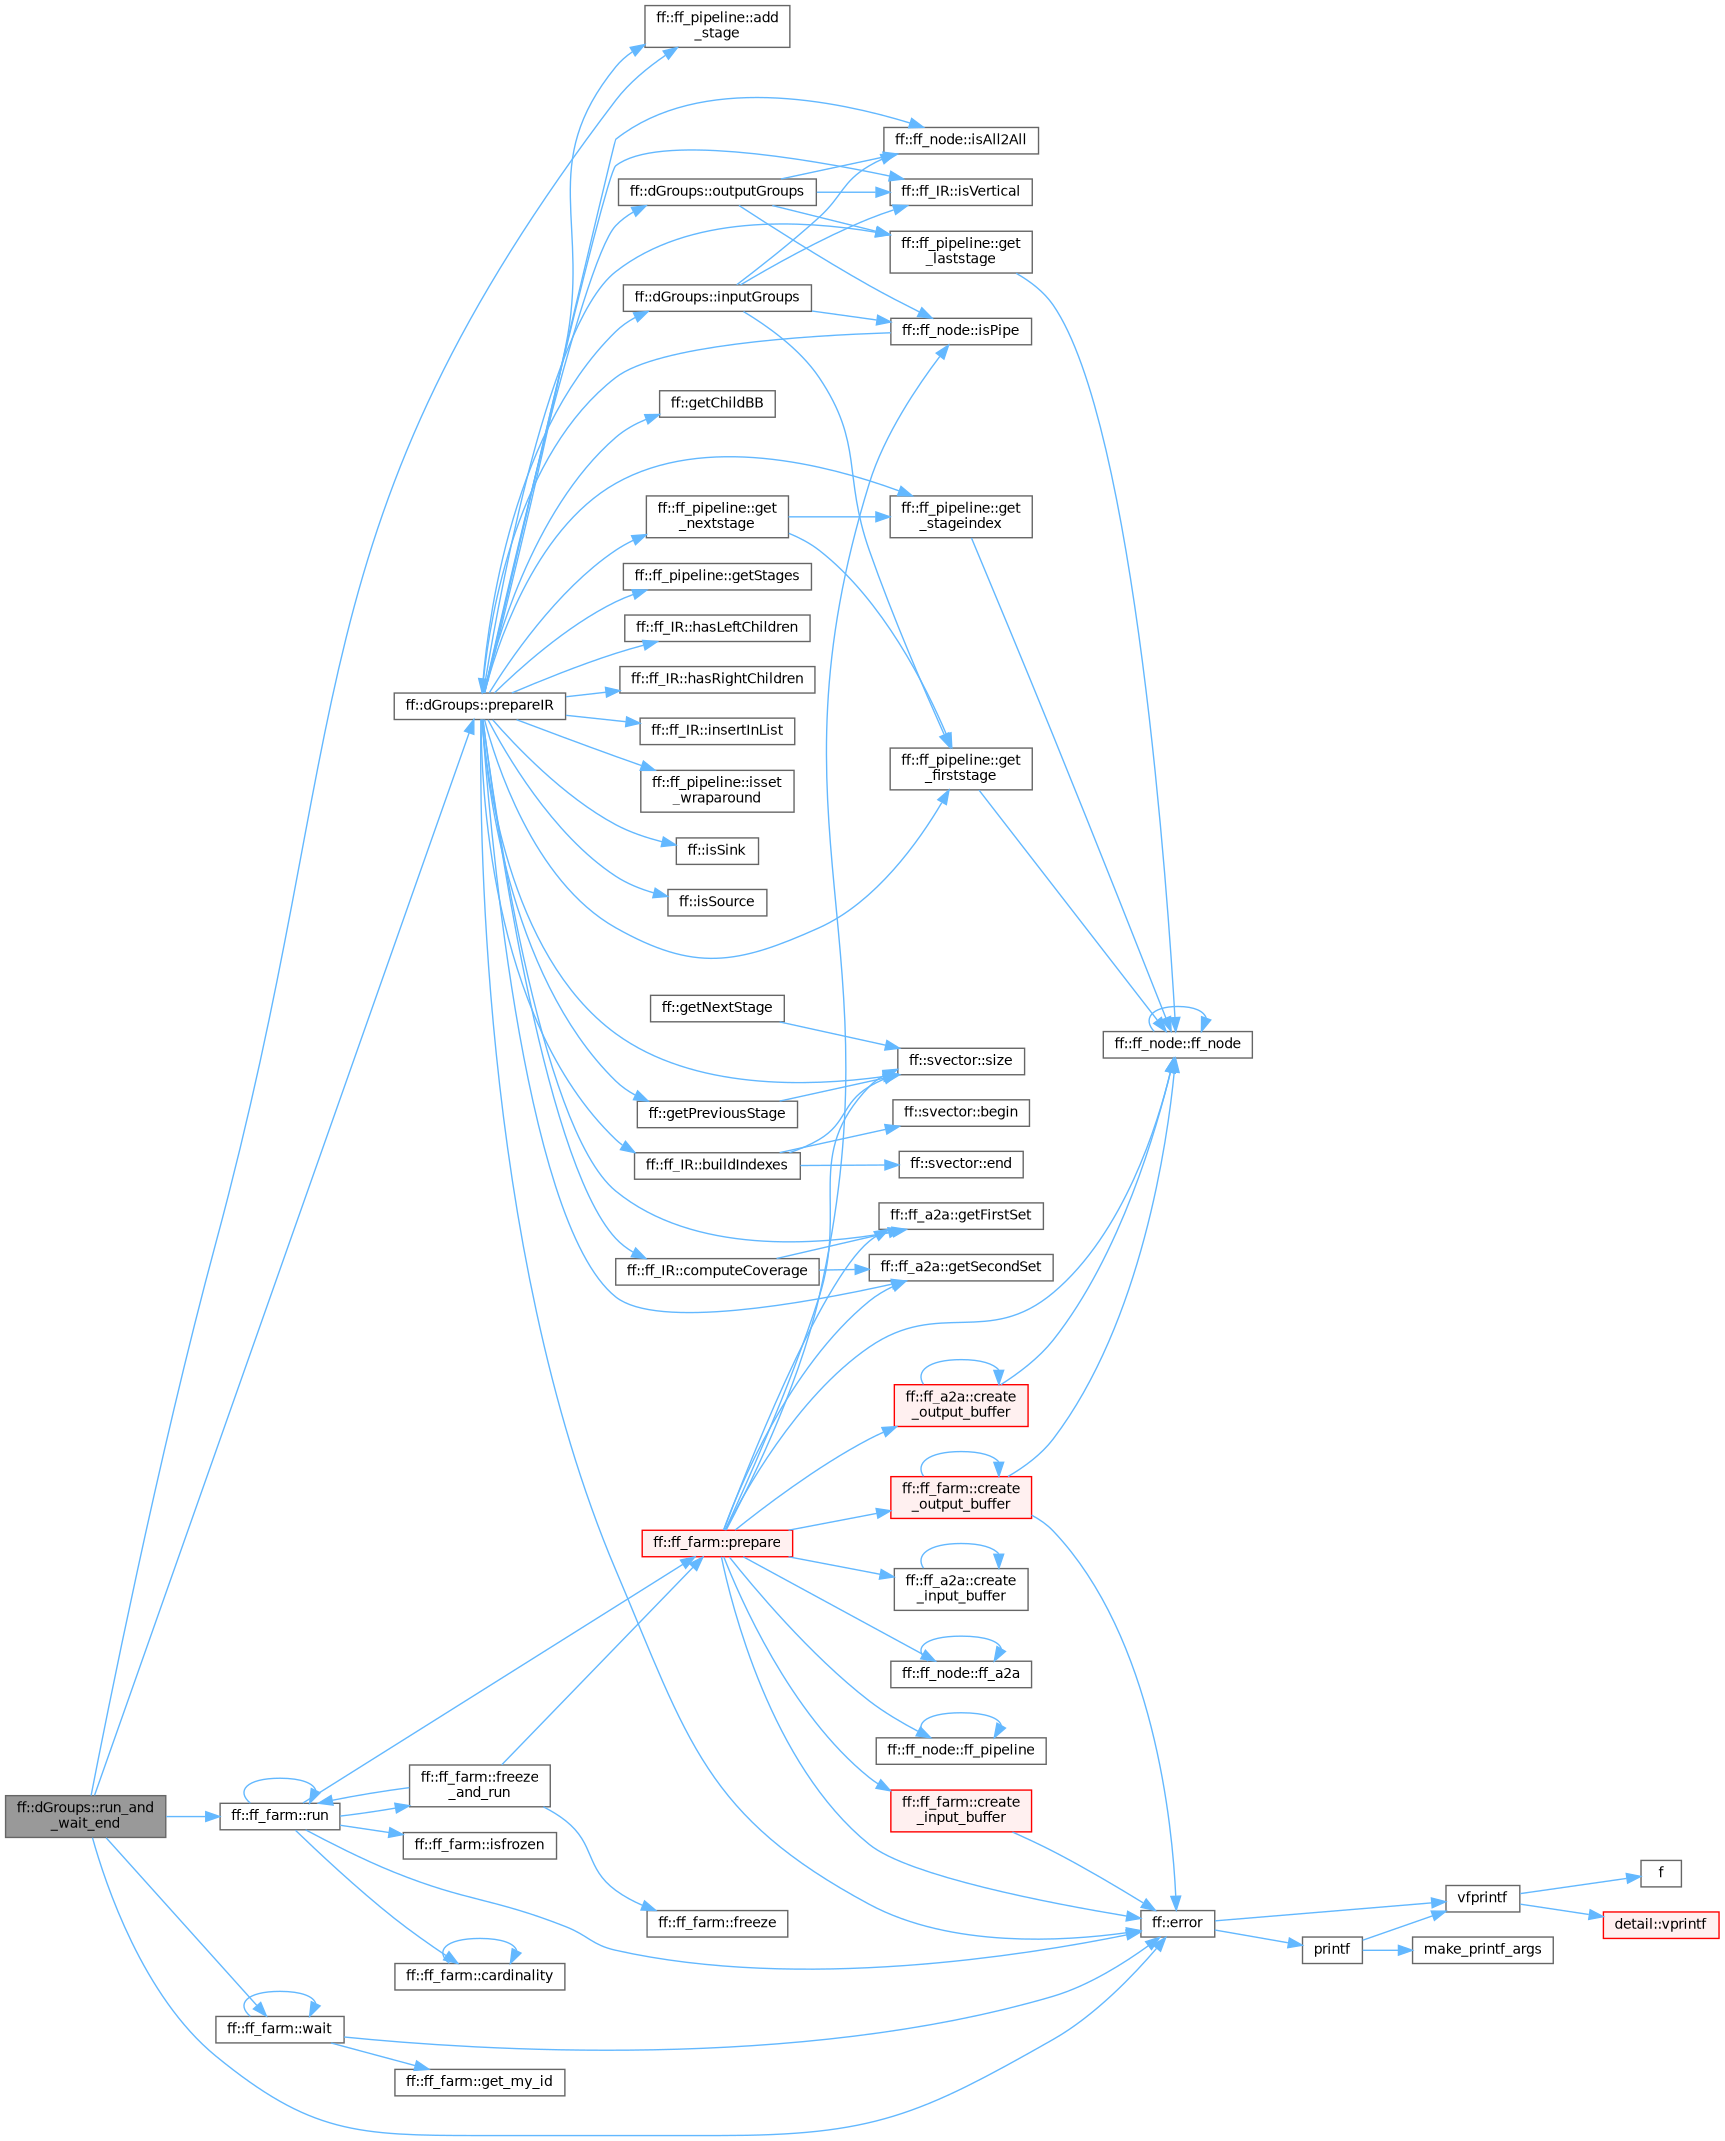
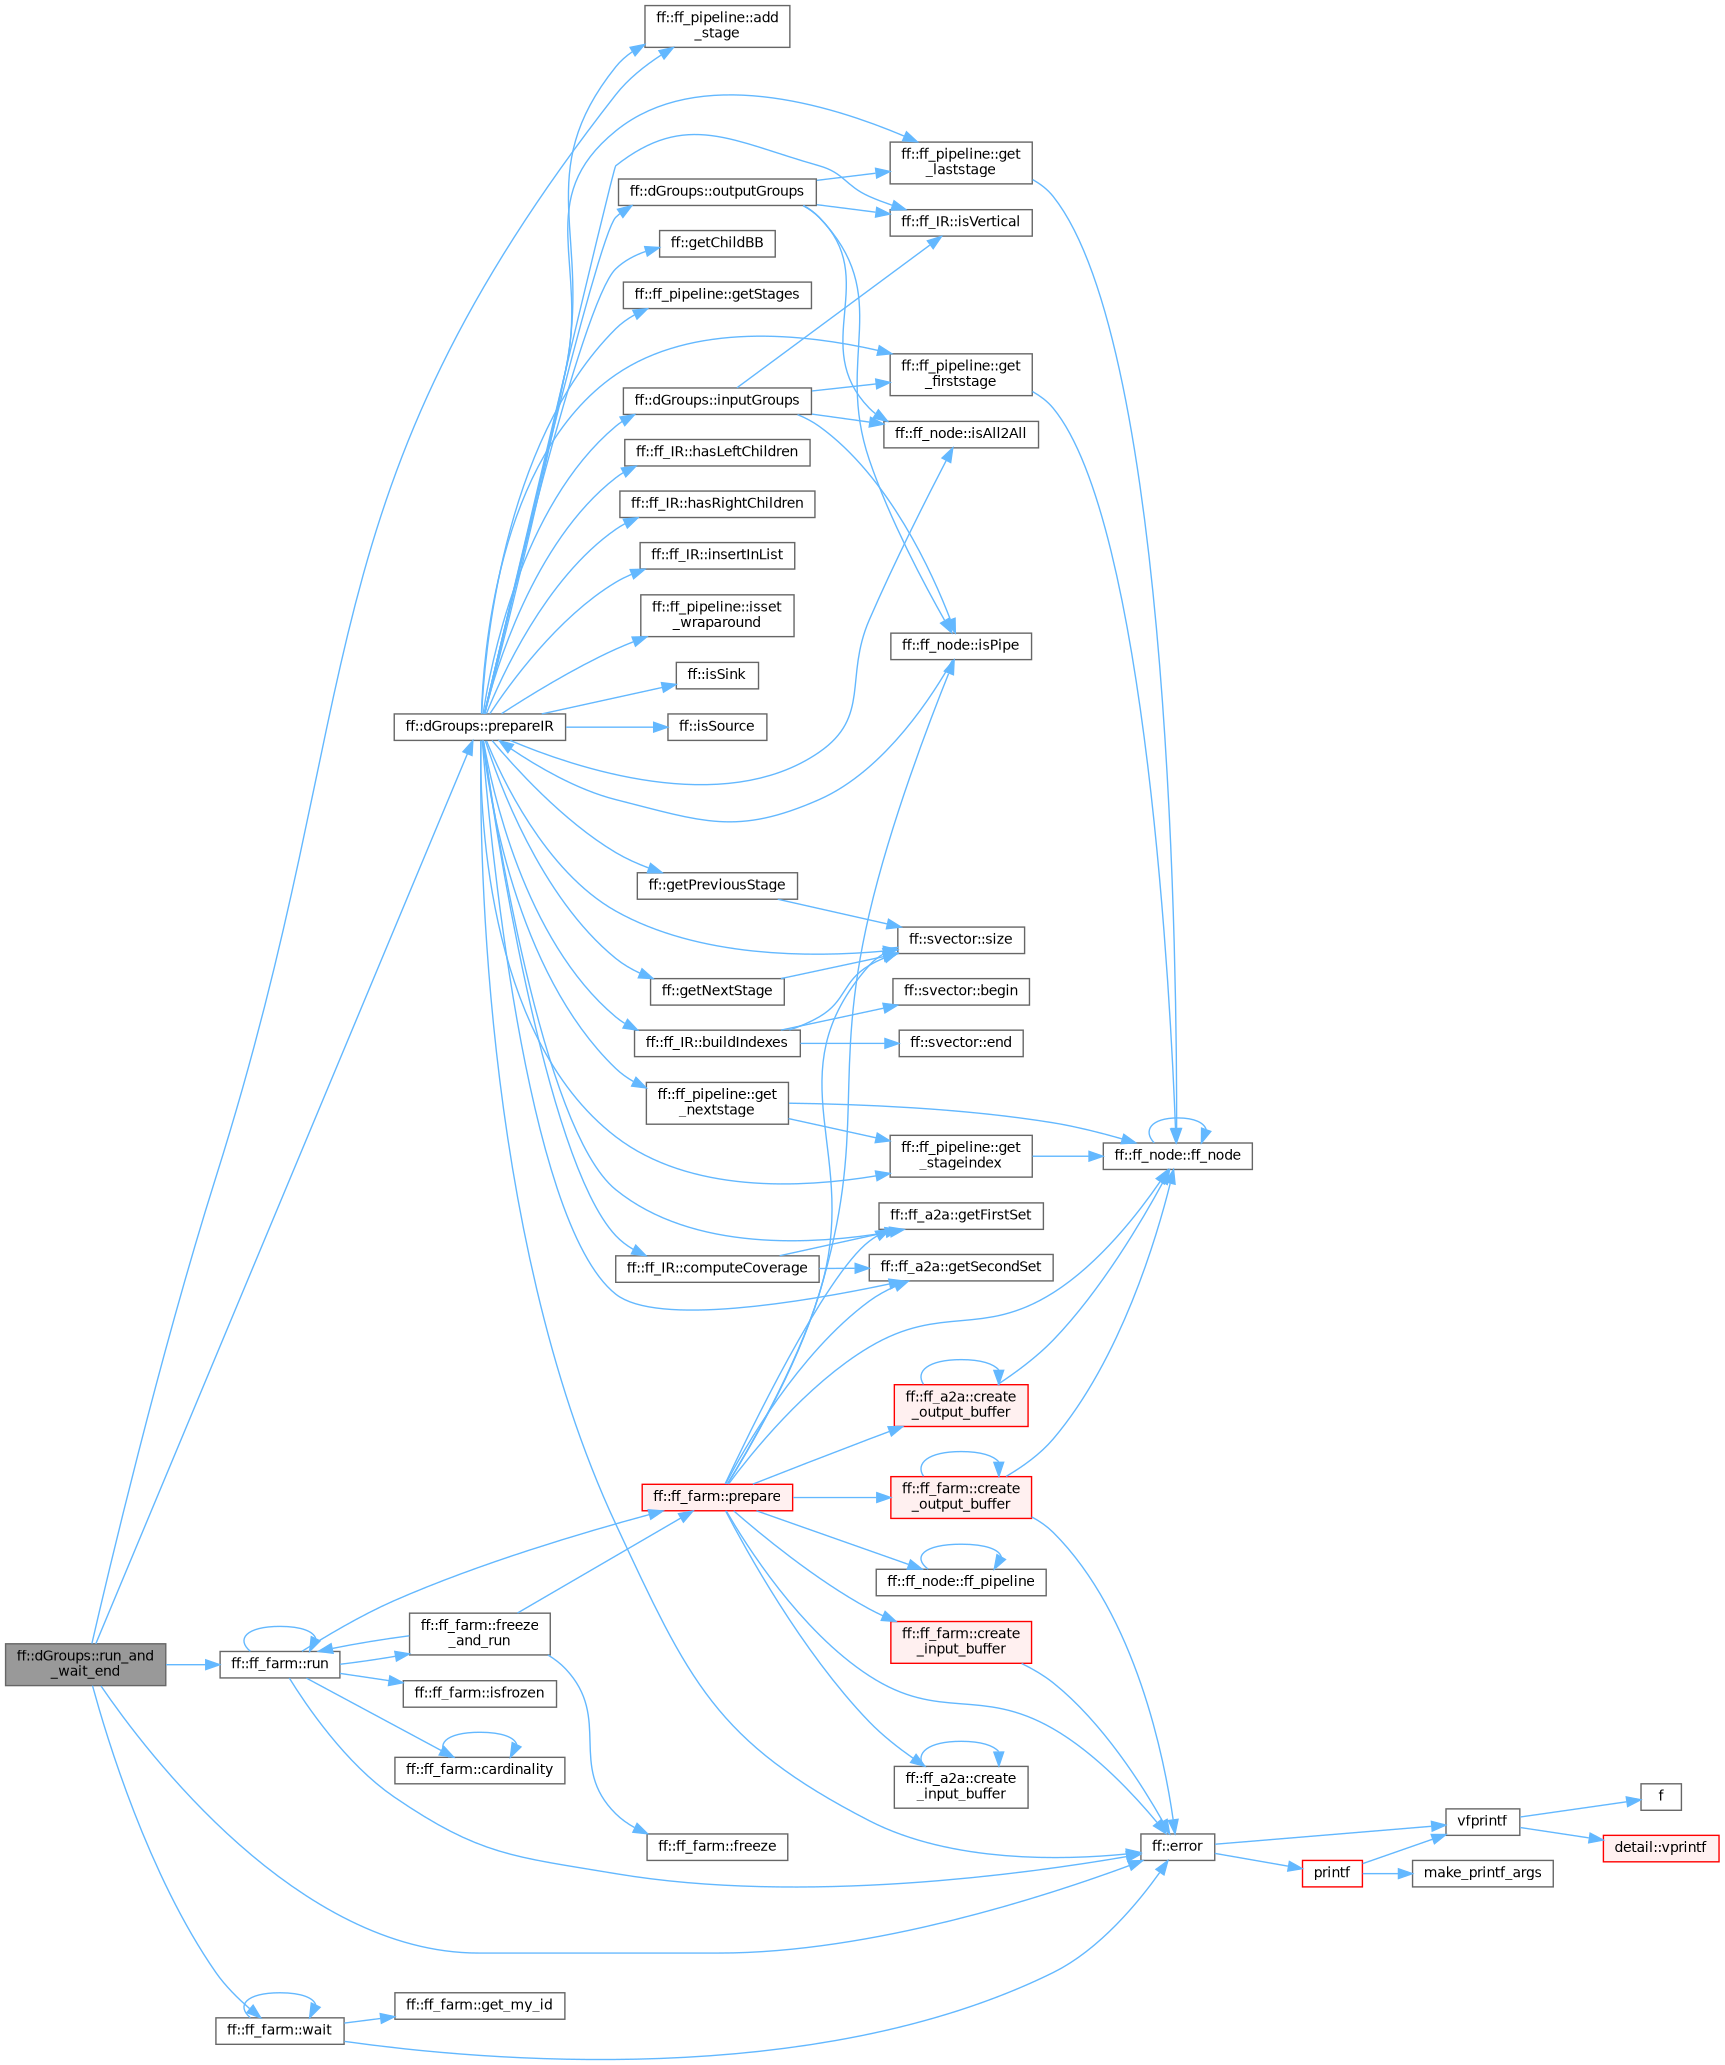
edge "ff::ff_pipeline::get _nextstage" -> "ff::ff_pipeline::get _firststage": now "ff::ff_pipeline::get _nextstage" -> "ff::ff_node::ff_node"
edge "ff::dGroups::prepareIR" -> "ff::getNextStage": added
node "ff::ff_node::ff_a2a": removed
node "printf": color grey40 -> red
